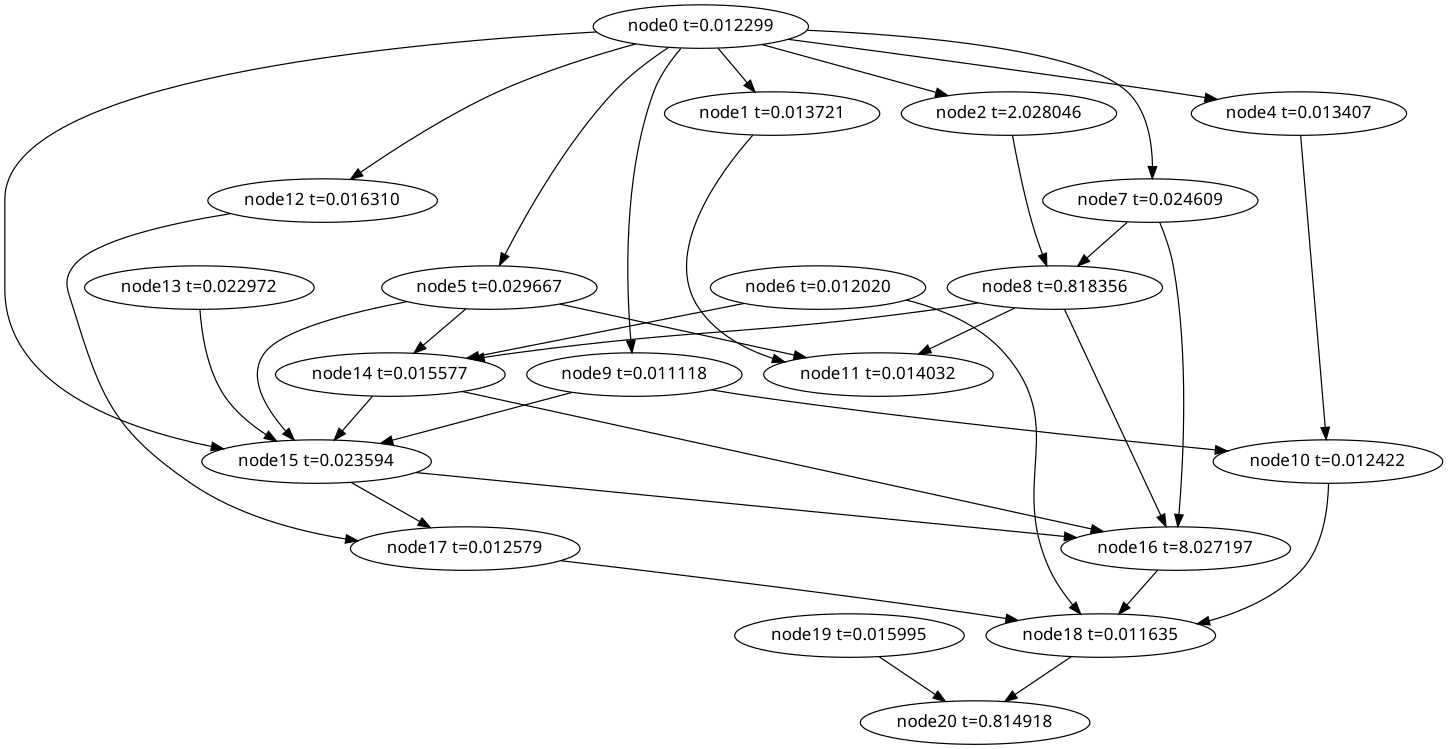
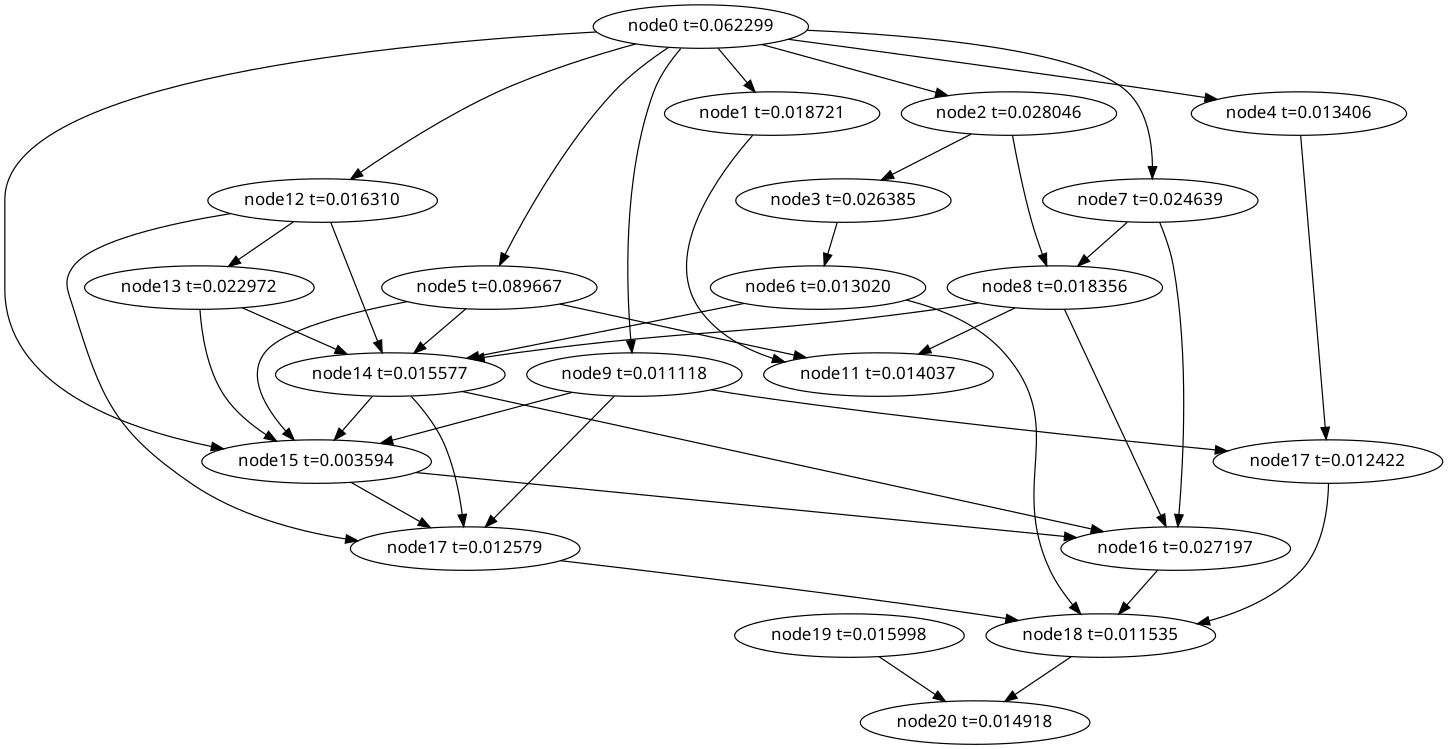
node "node0 t=0.012299": label "node0 t=0.012299" -> "node0 t=0.062299"
node "node1 t=0.013721": label "node1 t=0.013721" -> "node1 t=0.018721"
node "node2 t=2.028046": label "node2 t=2.028046" -> "node2 t=0.028046"
node "node4 t=0.013407": label "node4 t=0.013407" -> "node4 t=0.013406"
node "node3 t=0.026385": added
node "node7 t=0.024609": label "node7 t=0.024609" -> "node7 t=0.024639"
edge "node12 t=0.016310" -> "node13 t=0.022972": added
edge "node12 t=0.016310" -> "node14 t=0.015577": added
node "node5 t=0.029667": label "node5 t=0.029667" -> "node5 t=0.089667"
node "node6 t=0.012020": label "node6 t=0.012020" -> "node6 t=0.013020"
node "node8 t=0.818356": label "node8 t=0.818356" -> "node8 t=0.018356"
edge "node13 t=0.022972" -> "node14 t=0.015577": added
node "node11 t=0.014032": label "node11 t=0.014032" -> "node11 t=0.014037"
edge "node14 t=0.015577" -> "node17 t=0.012579": added
edge "node9 t=0.011118" -> "node17 t=0.012579": added
node "node15 t=0.023594": label "node15 t=0.023594" -> "node15 t=0.003594"
node "node10 t=0.012422": label "node10 t=0.012422" -> "node17 t=0.012422"
node "node16 t=8.027197": label "node16 t=8.027197" -> "node16 t=0.027197"
node "node19 t=0.015995": label "node19 t=0.015995" -> "node19 t=0.015998"
node "node18 t=0.011635": label "node18 t=0.011635" -> "node18 t=0.011535"
node "node20 t=0.814918": label "node20 t=0.814918" -> "node20 t=0.014918"
